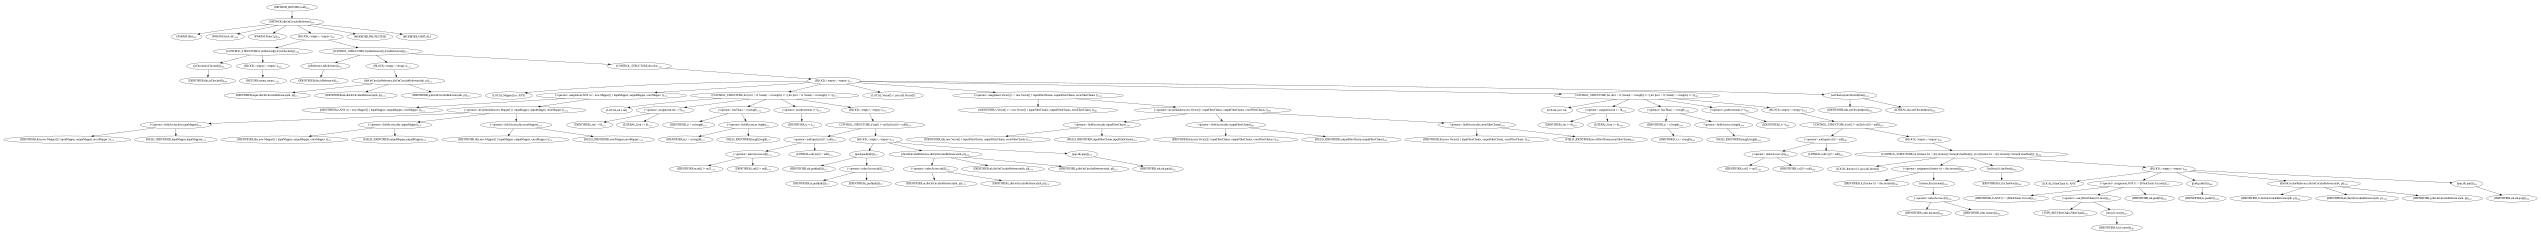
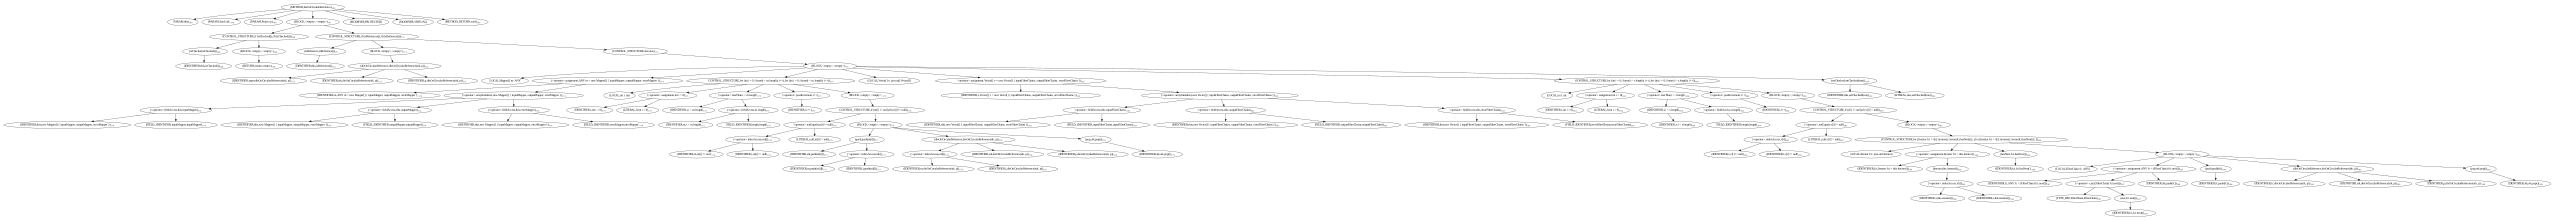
edge "(METHOD_RETURN,void)" -> "(METHOD,dieOnCircularReference)": reversed
